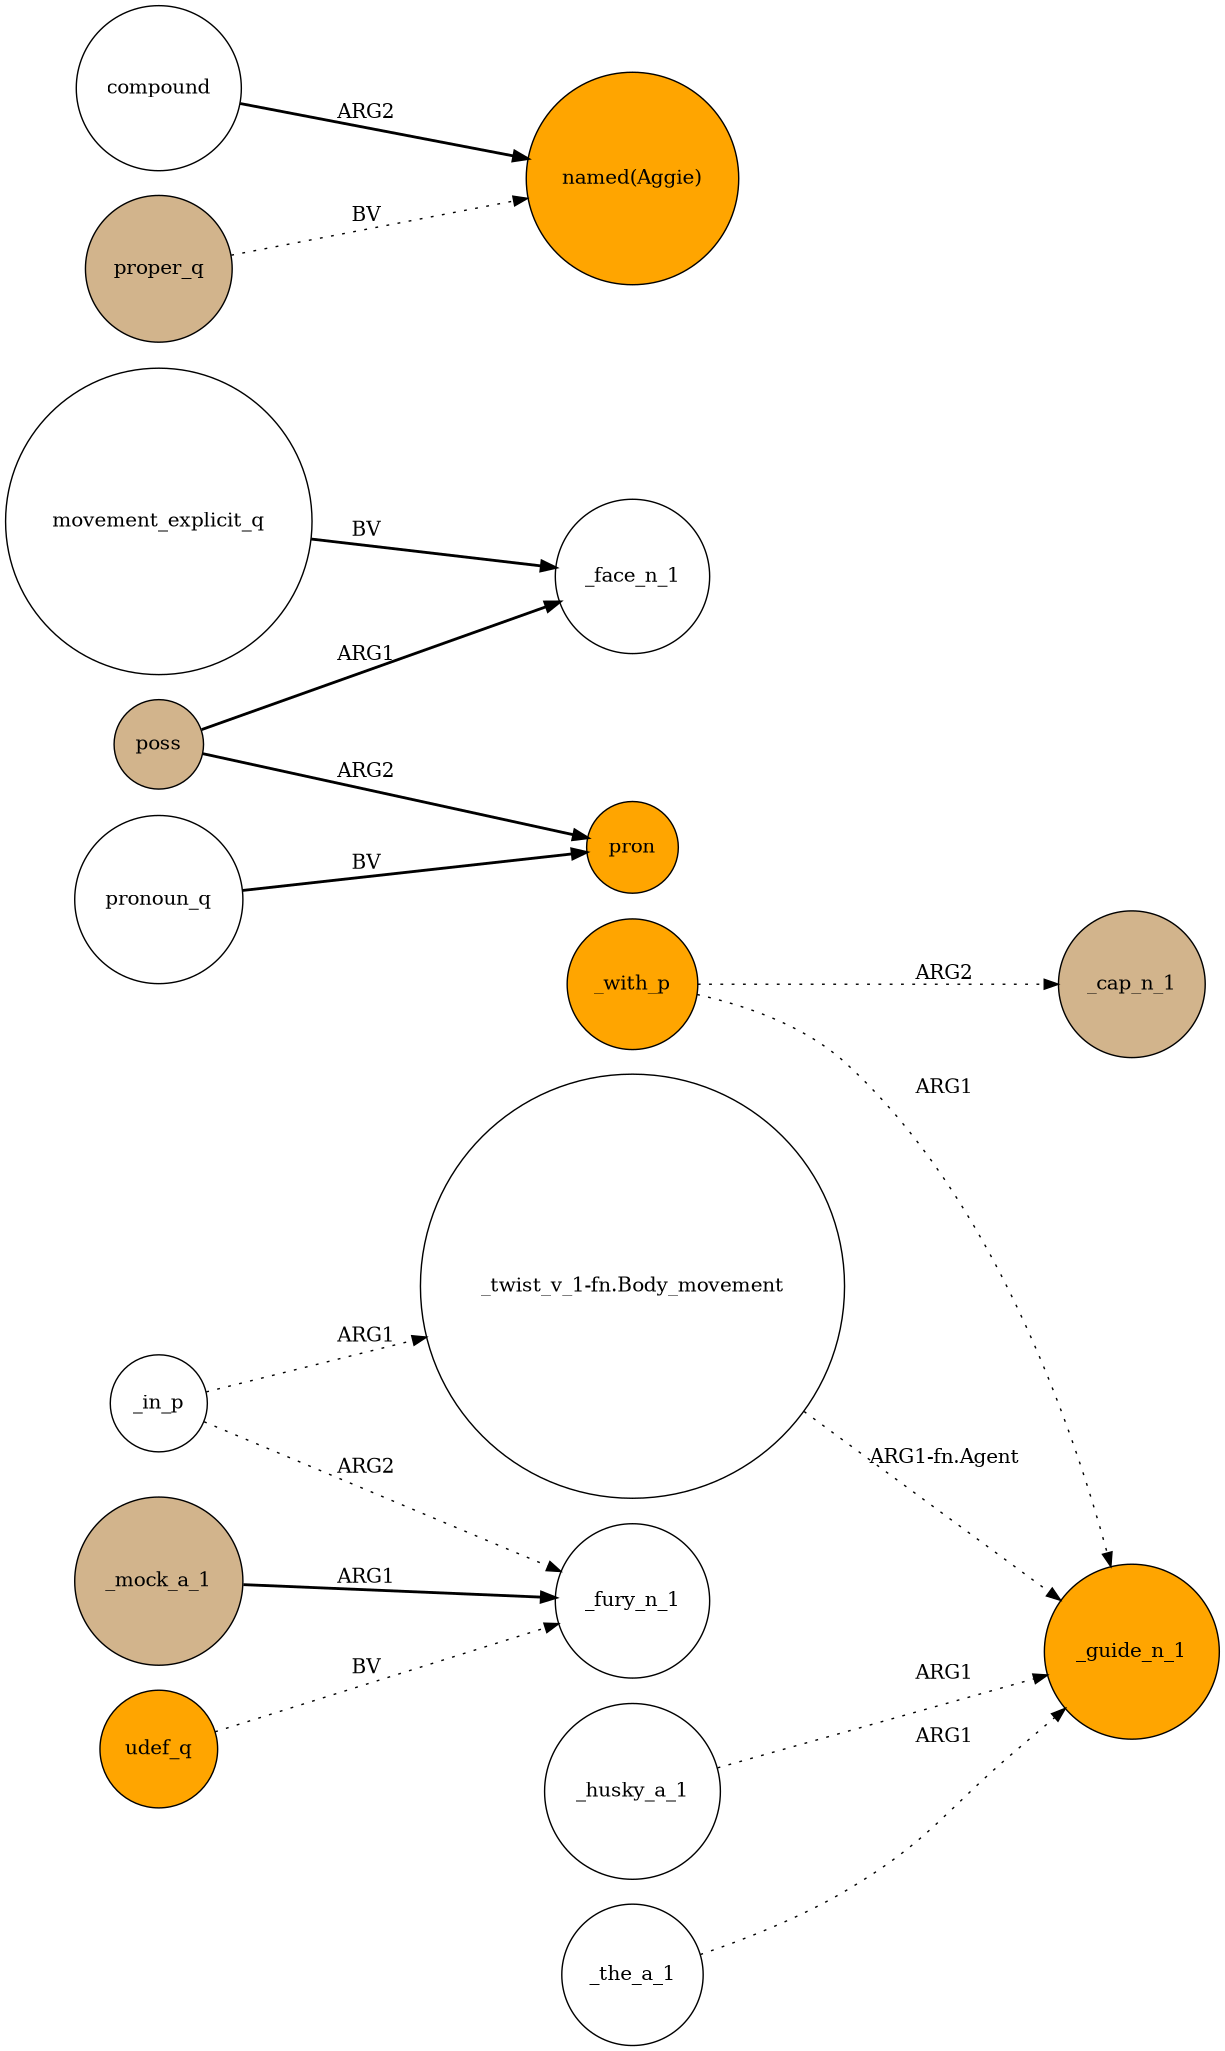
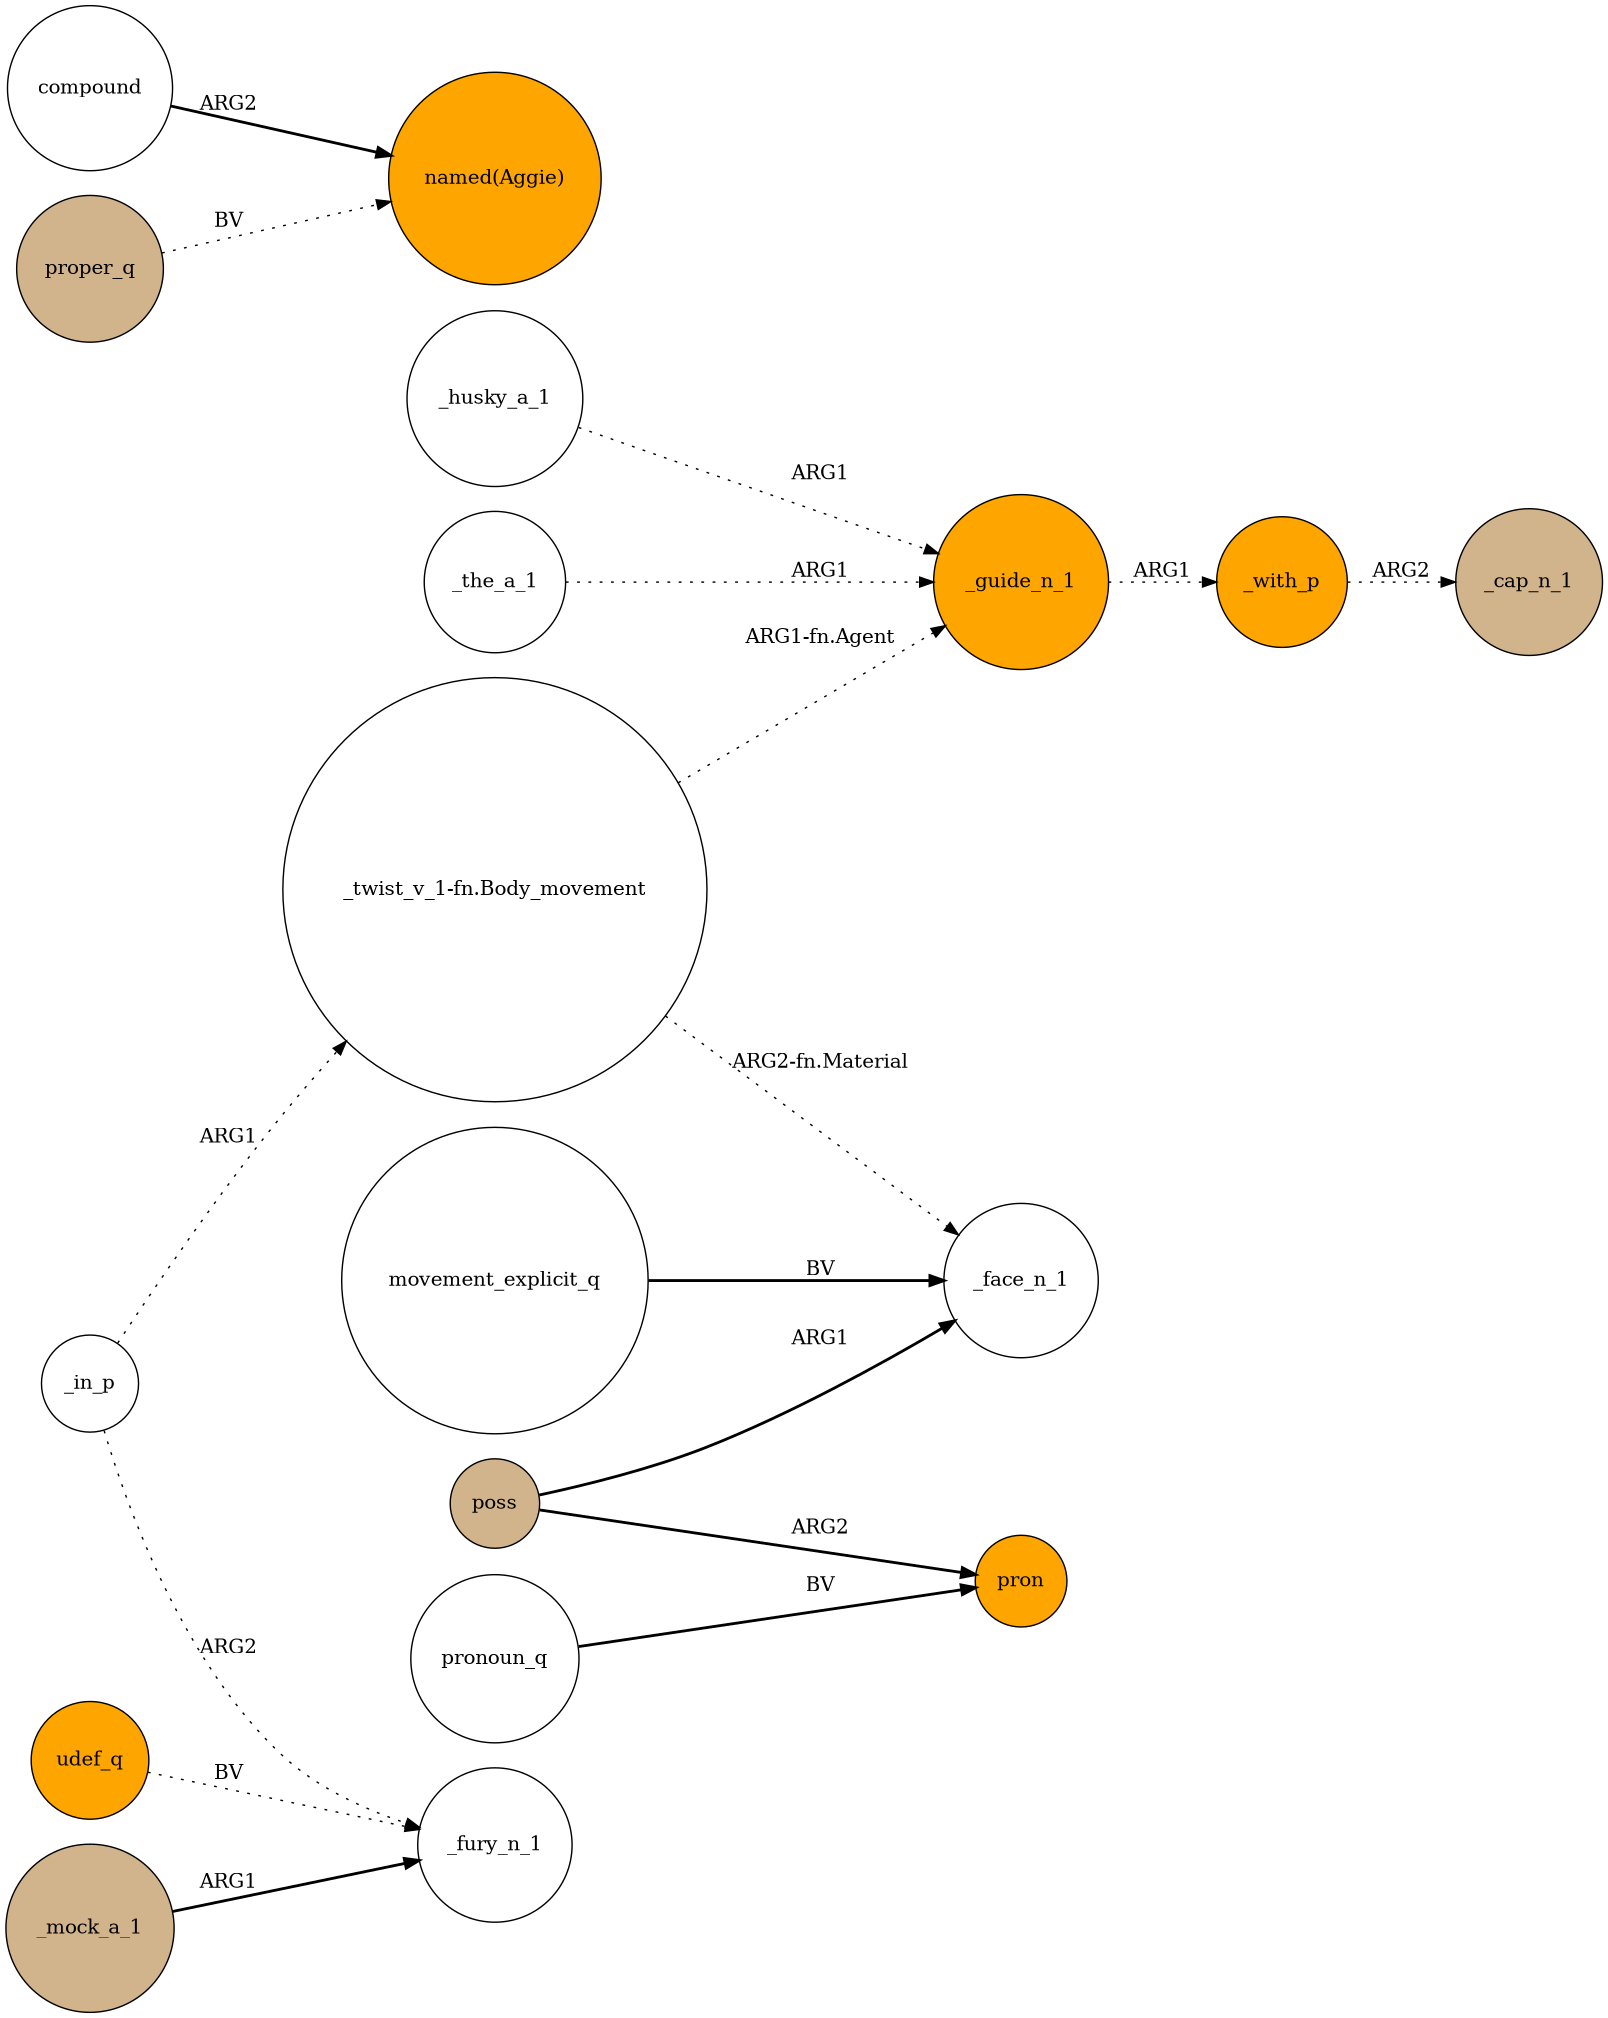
edge "_twist_v_1-fn.Body_movement" -> "_face_n_1": added, label "ARG2-fn.Material"
edge "_with_p" -> "_guide_n_1": reversed
